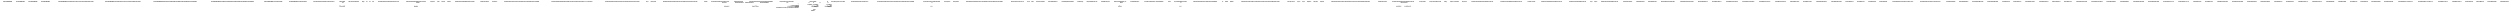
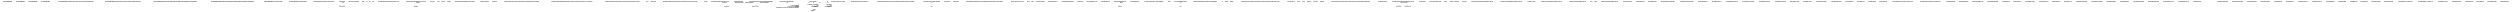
node "Exit QuantConnect.Interfaces.IAlgorithm.SetQuit(bool)": removed
